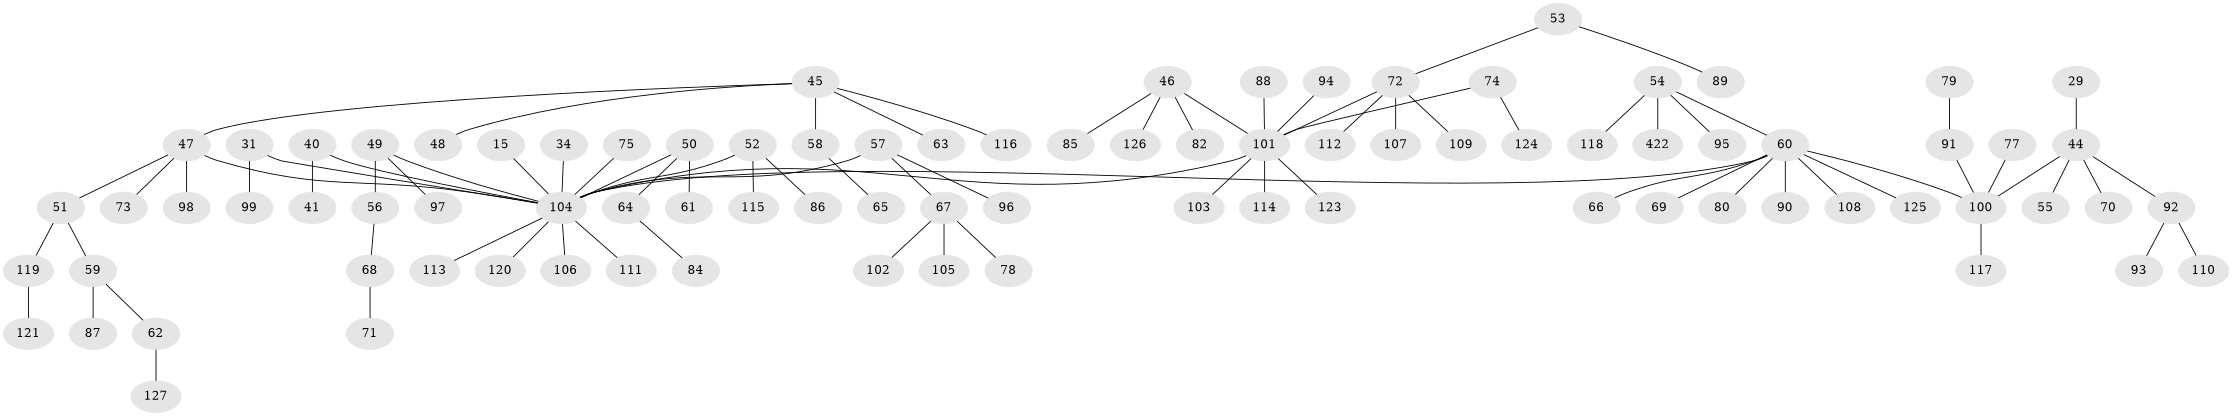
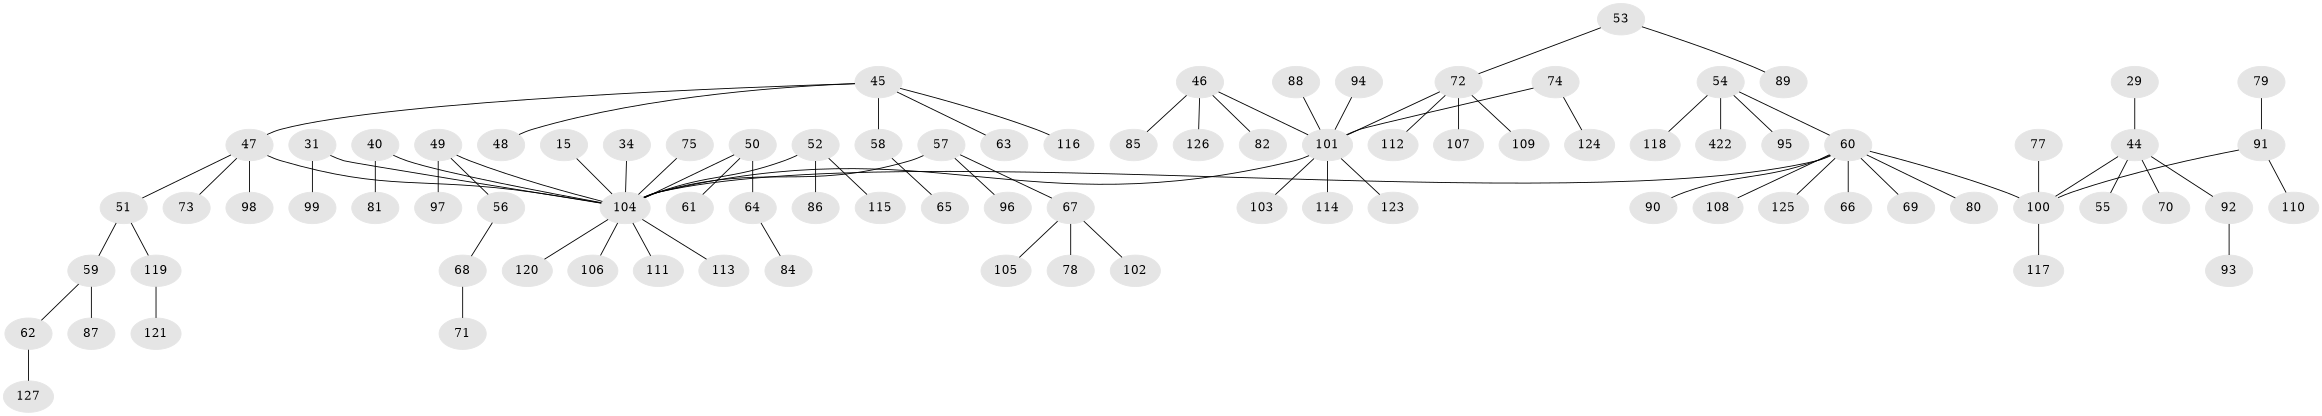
node "41": label "41" -> "81"
edge "92" -- "110": now "91" -- "110"
